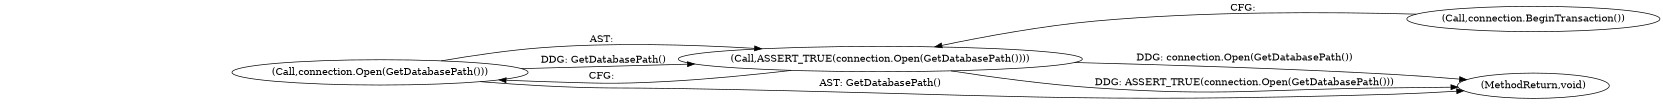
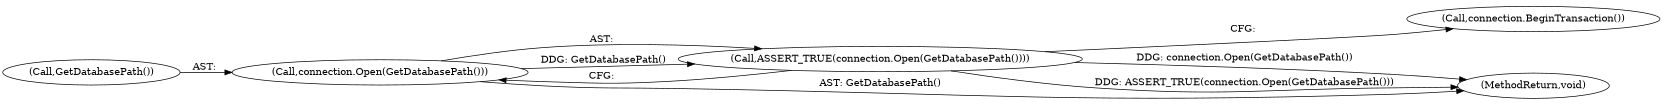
edge "(Call,connection.BeginTransaction())" -> "(Call,ASSERT_TRUE(connection.Open(GetDatabasePath())))": reversed
node "(Call,GetDatabasePath())": added
